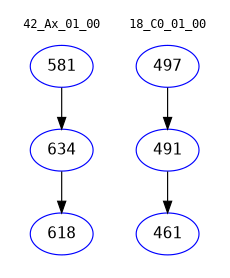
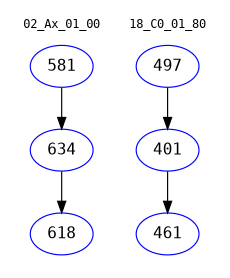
cluster "42_Ax_01_00": label "42_Ax_01_00" -> "02_Ax_01_00"
cluster "18_C0_01_00": label "18_C0_01_00" -> "18_C0_01_80"
node "491": label "491" -> "401"
